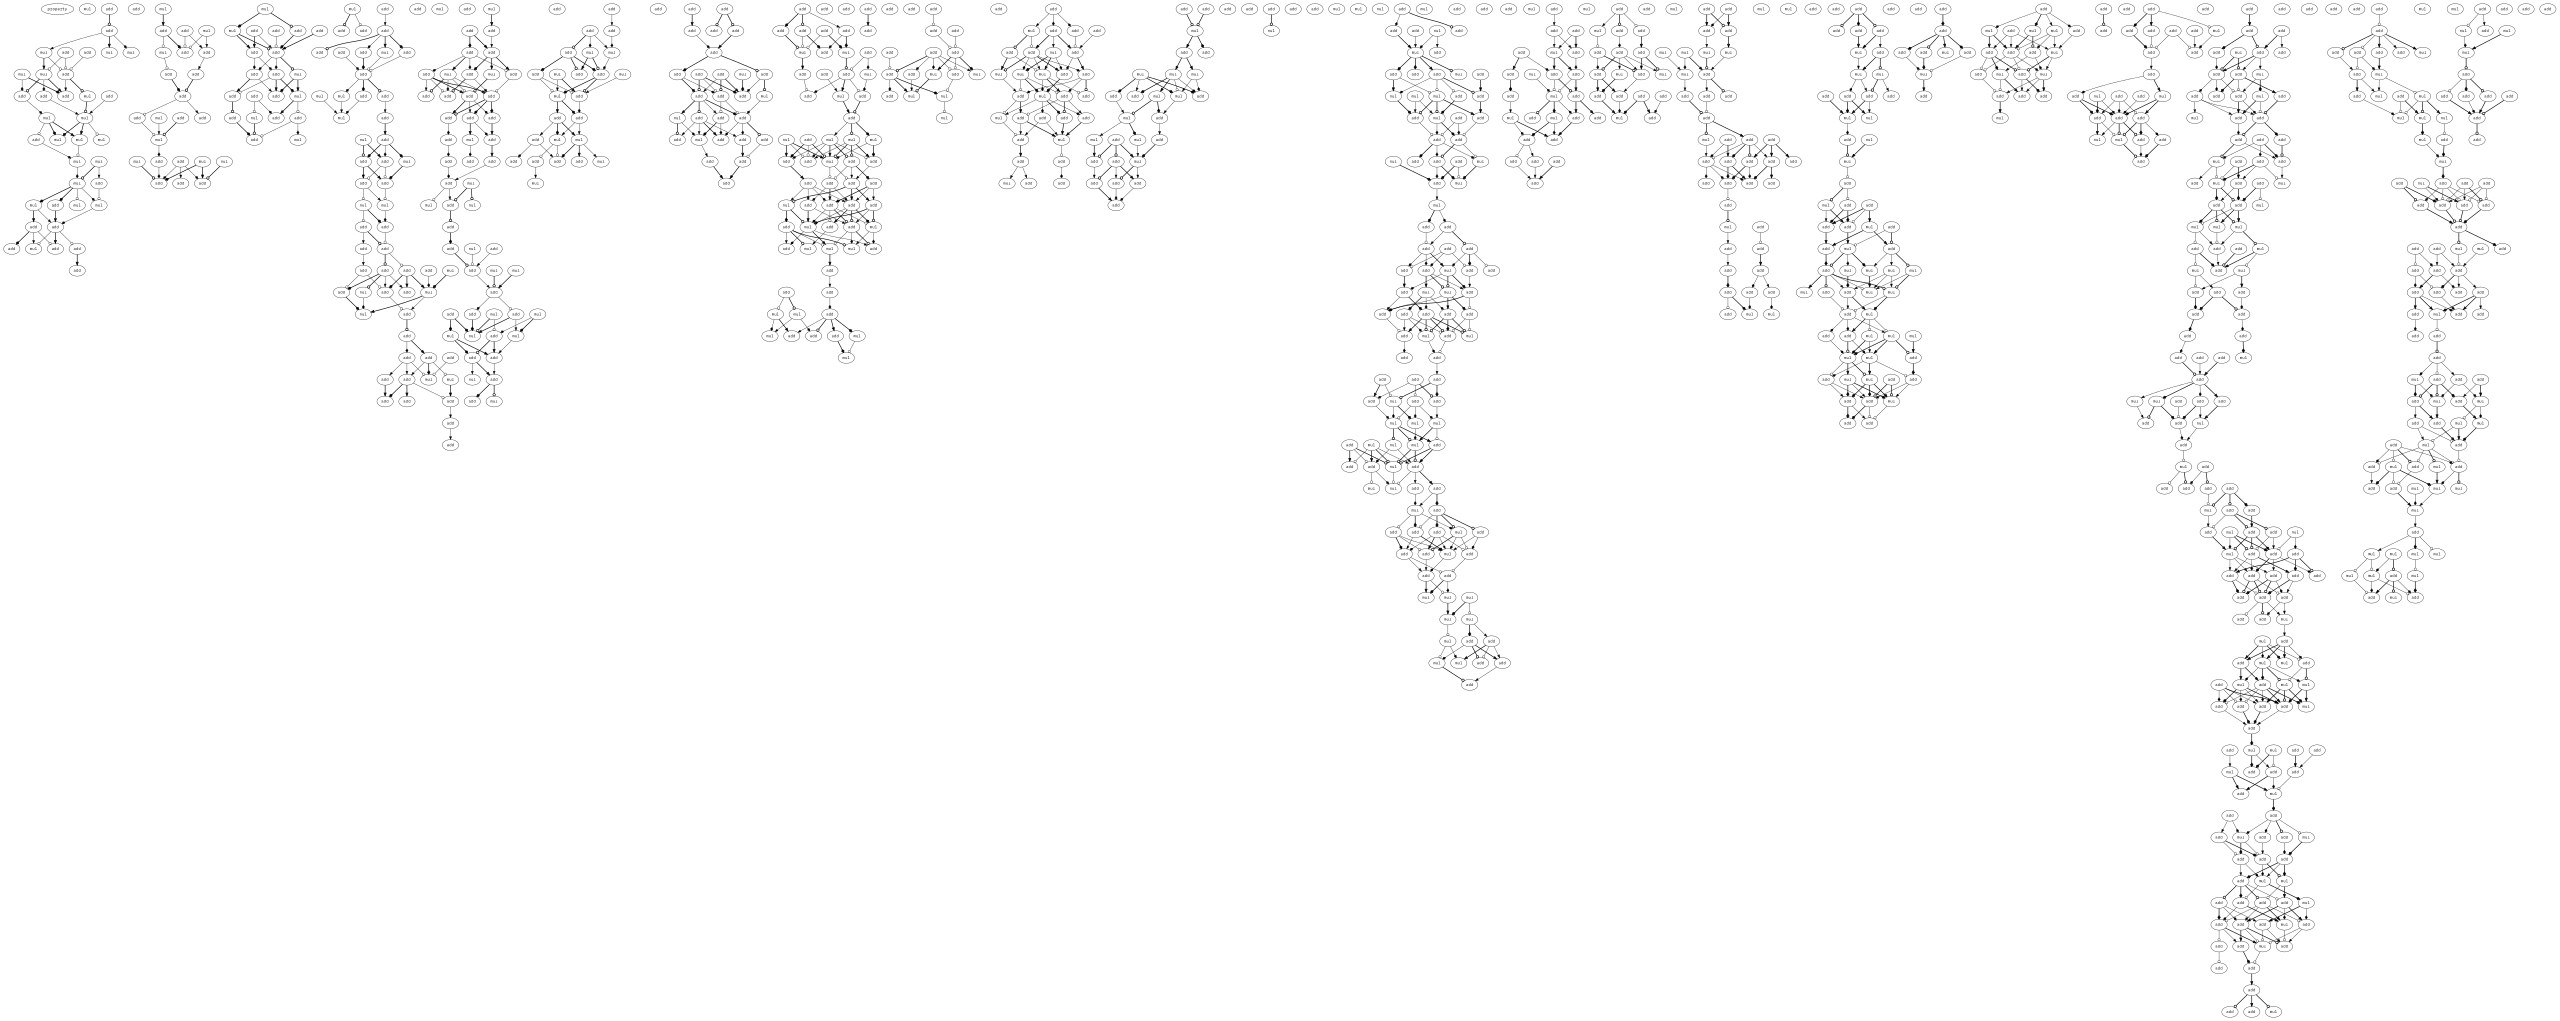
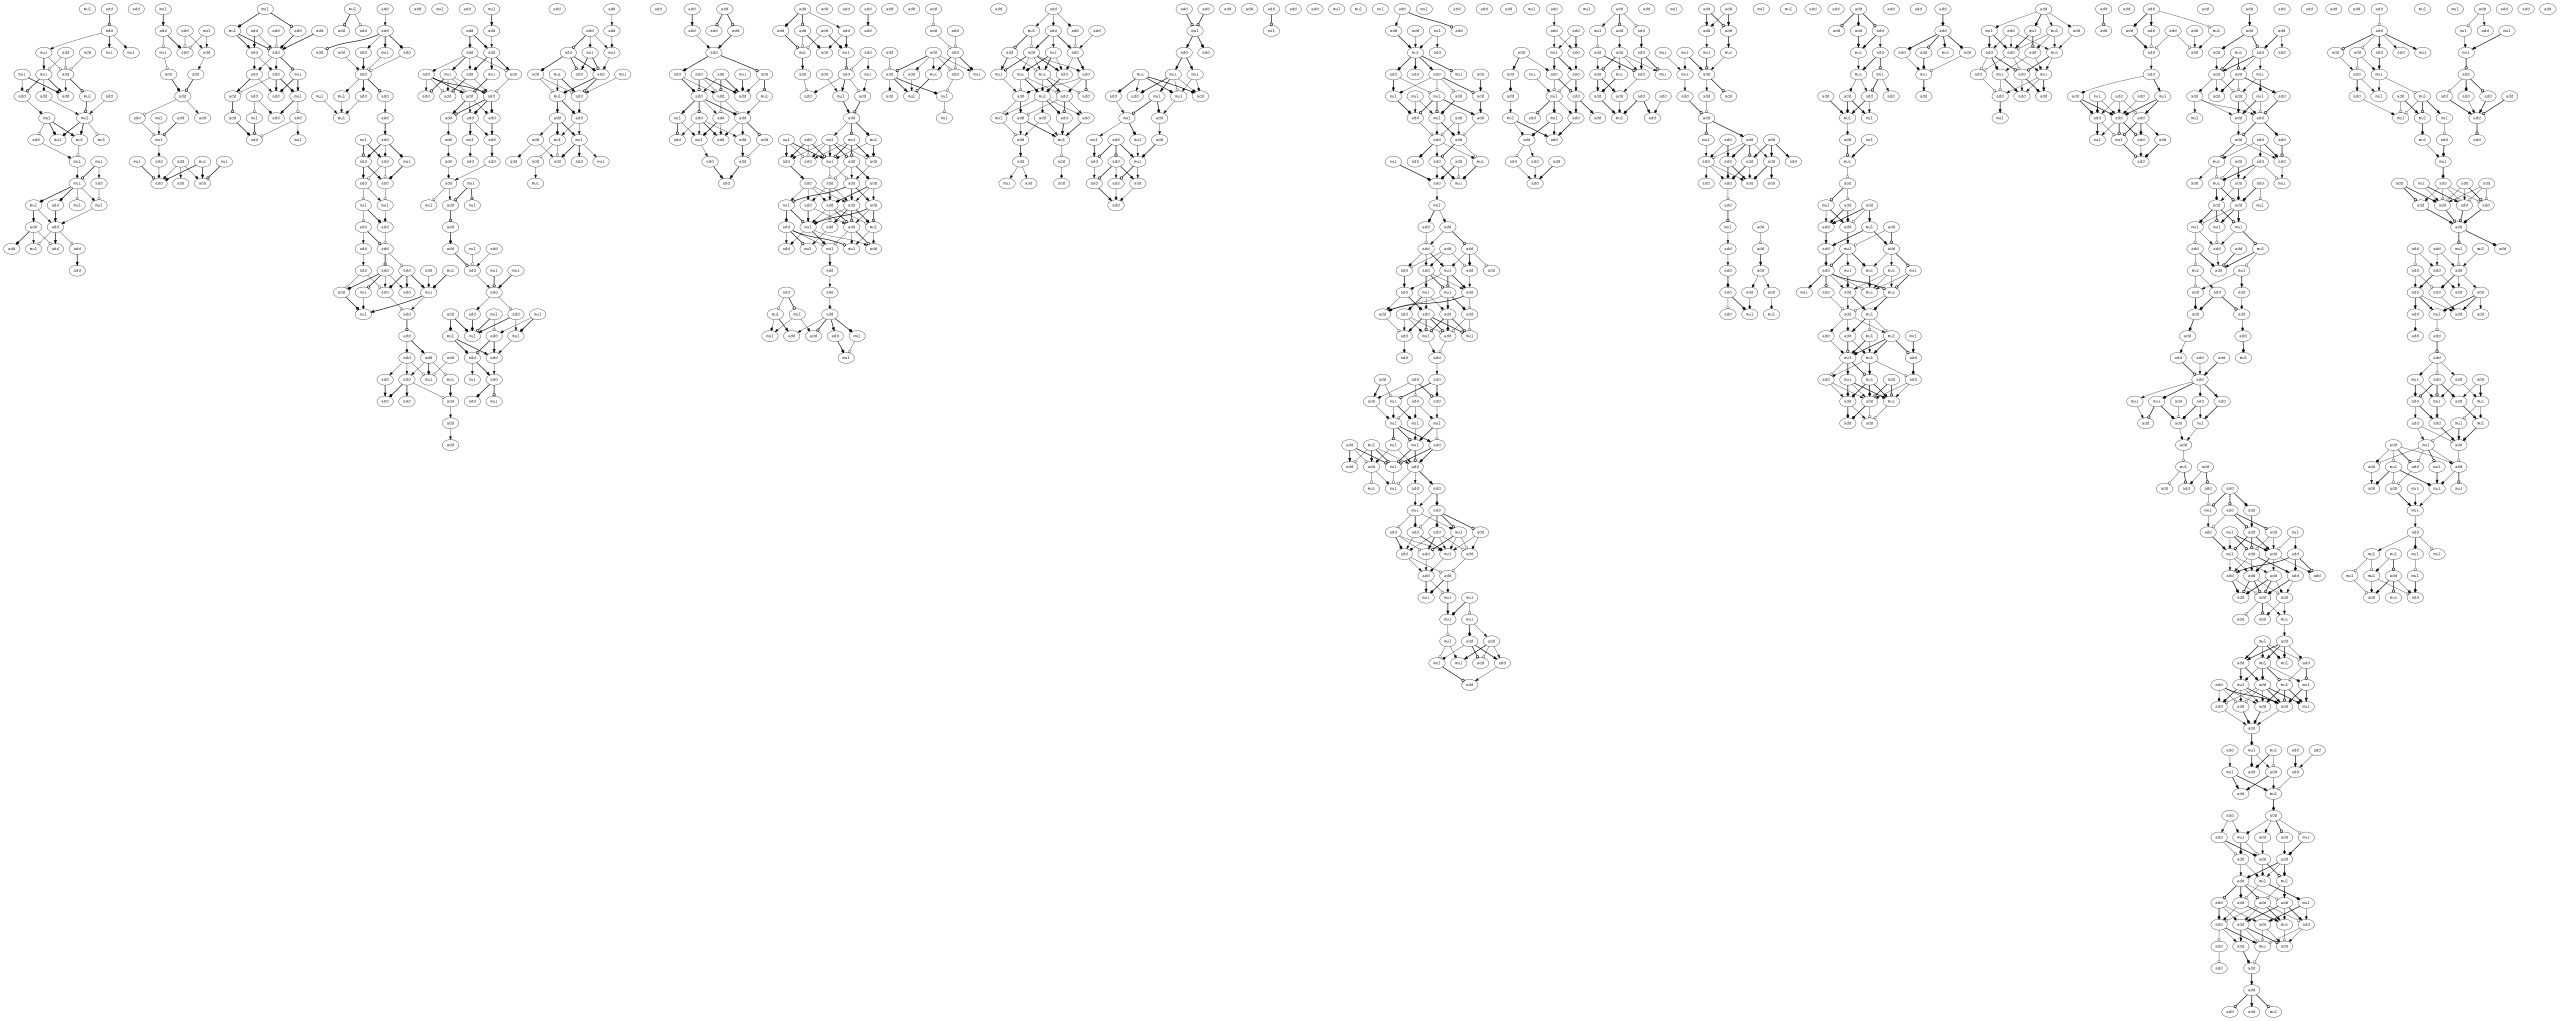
node "property": removed
